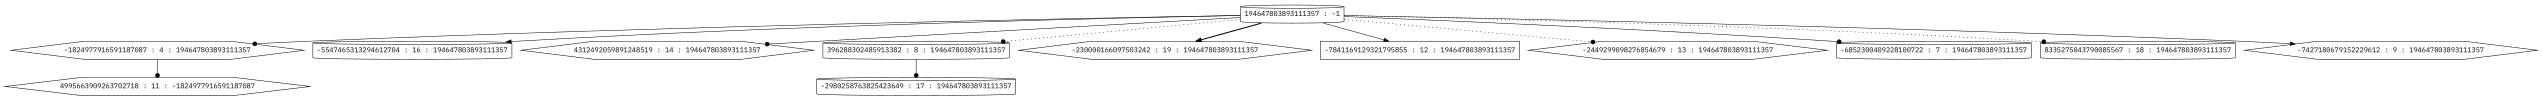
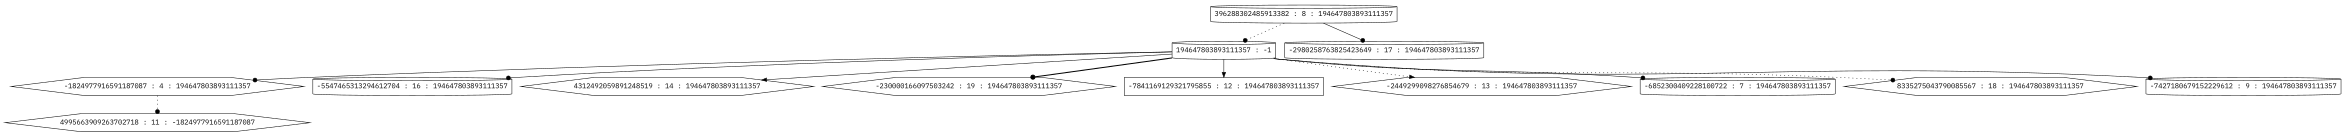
edge "194647803893111357 : -1" -> "-7427180679152229612 : 9 : 194647803893111357": arrowhead normal -> dot
edge "194647803893111357 : -1" -> "-5547465313294612704 : 16 : 194647803893111357": arrowhead normal -> dot
edge "194647803893111357 : -1" -> "396288302485913382 : 8 : 194647803893111357": reversed
edge "194647803893111357 : -1" -> "4312492059891248519 : 14 : 194647803893111357": arrowhead dot -> normal
edge "194647803893111357 : -1" -> "-230000166097503242 : 19 : 194647803893111357": arrowhead normal -> dot
edge "194647803893111357 : -1" -> "-2449299098276854679 : 13 : 194647803893111357": arrowhead dot -> normal
node "8335275043790085567 : 18 : 194647803893111357": shape cylinder -> hexagon
node "-7427180679152229612 : 9 : 194647803893111357": shape hexagon -> cylinder
edge "-1824977916591187087 : 4 : 194647803893111357" -> "4995663909263702718 : 11 : -1824977916591187087": style solid -> dotted
